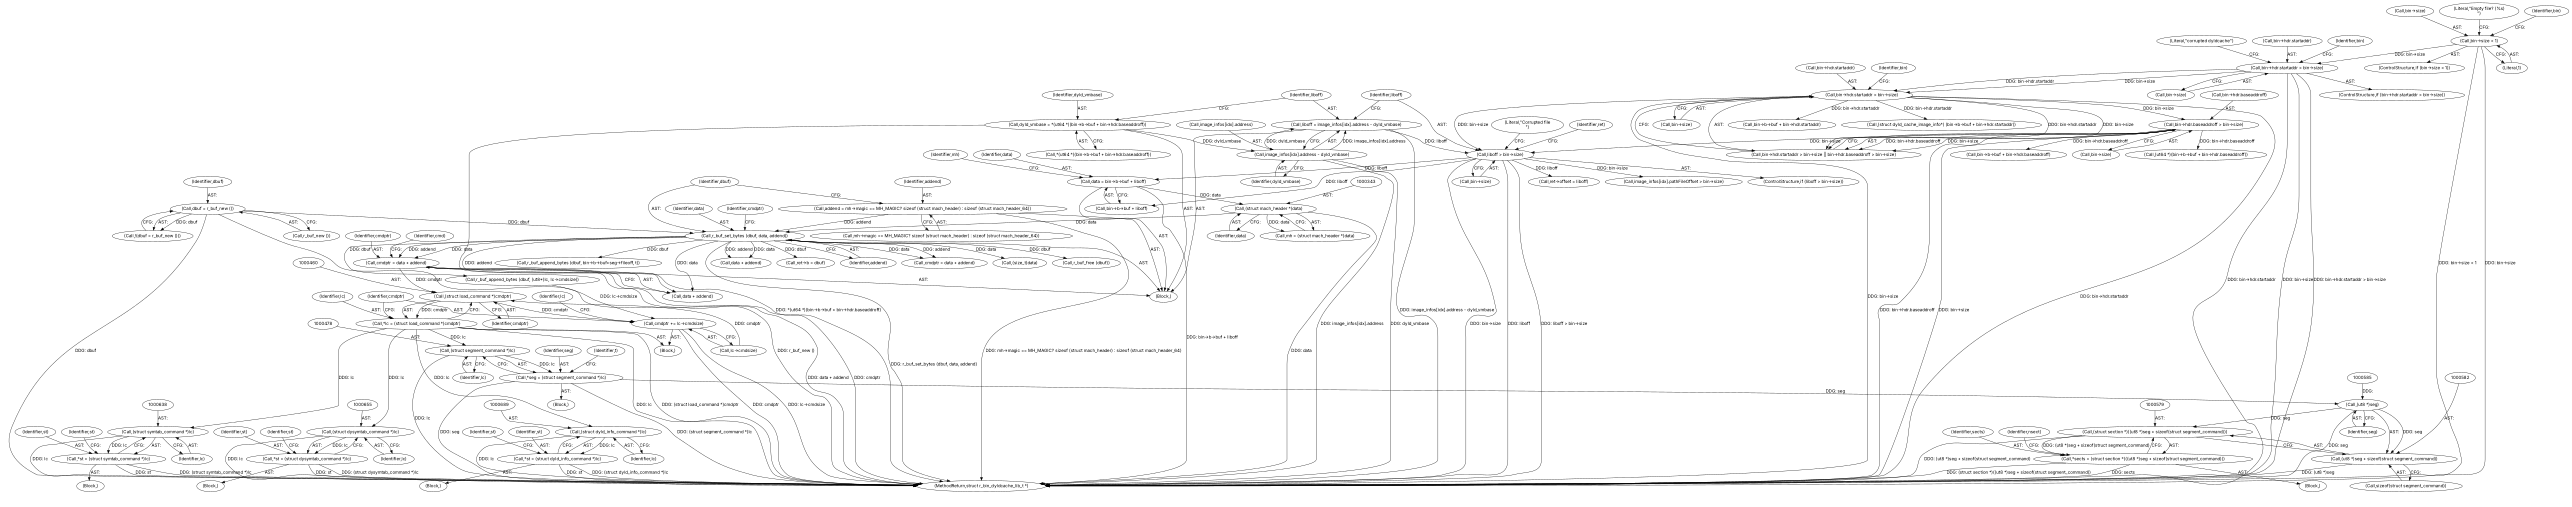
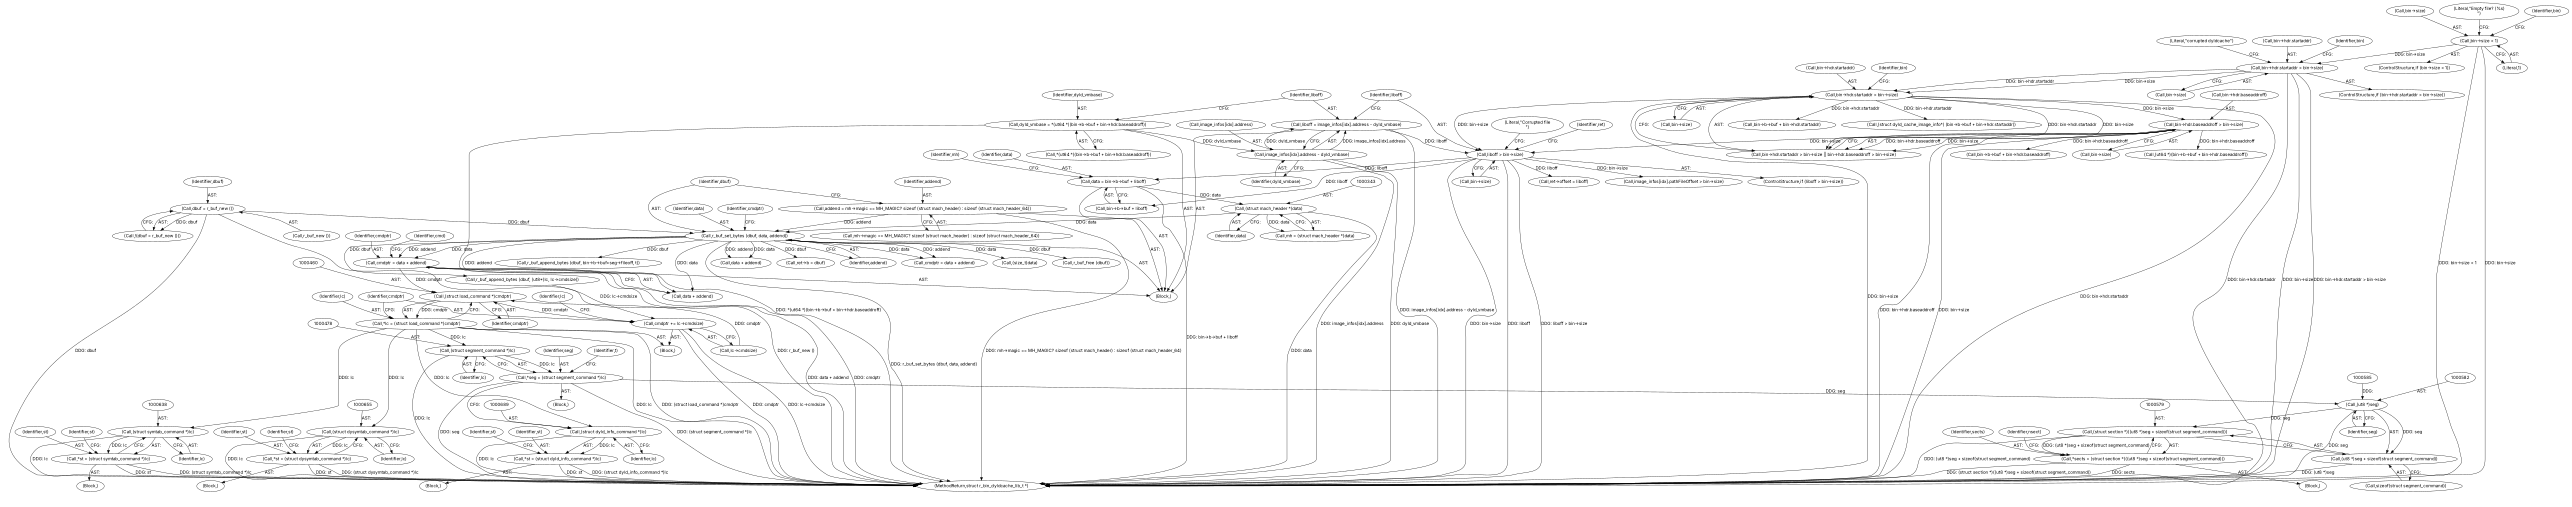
edge "(Call,dbuf = r_buf_new ())" -> "(Call,r_buf_new ())": removed, label "CFG:"
edge "1000582" -> "(Call,(ut8 *)seg + sizeof(struct segment_command))": now "1000582" -> "(Call,(ut8 *)seg)"
edge "(Call,*st = (struct dyld_info_command *)lc)" -> "(Call,(struct dyld_info_command *)lc)": now "(Call,*seg = (struct segment_command *)lc)" -> "(Call,(struct dyld_info_command *)lc)"
